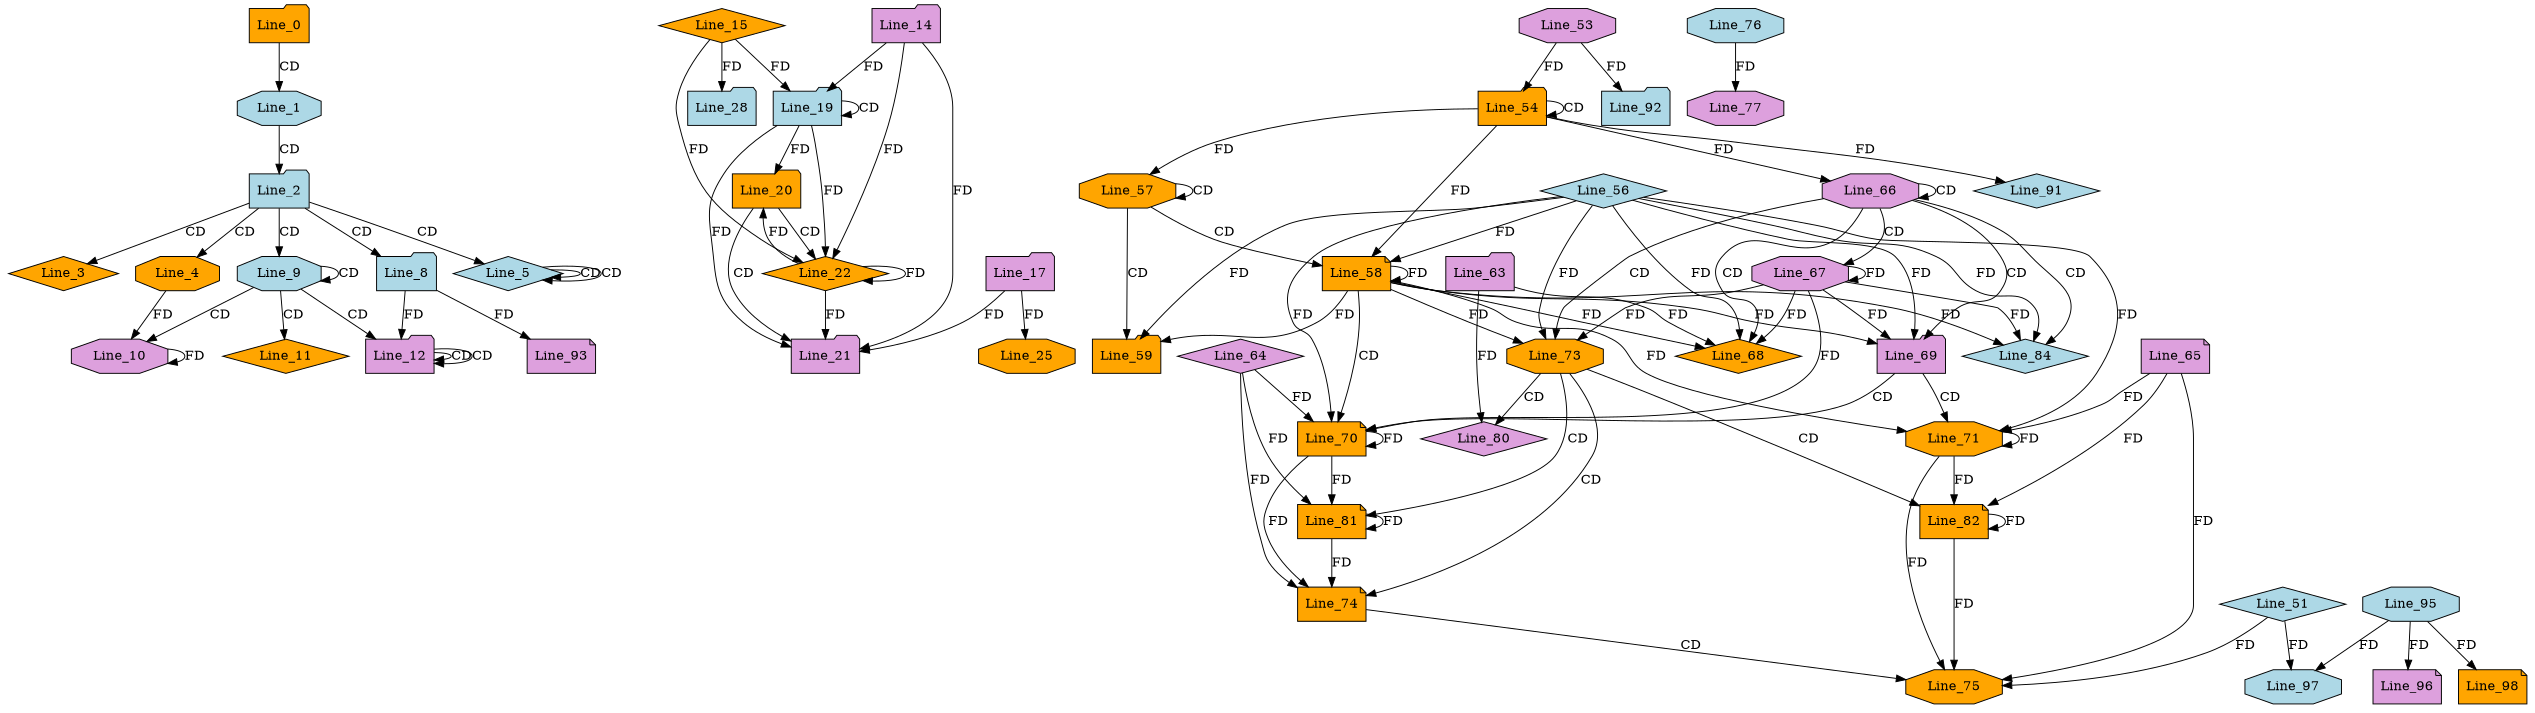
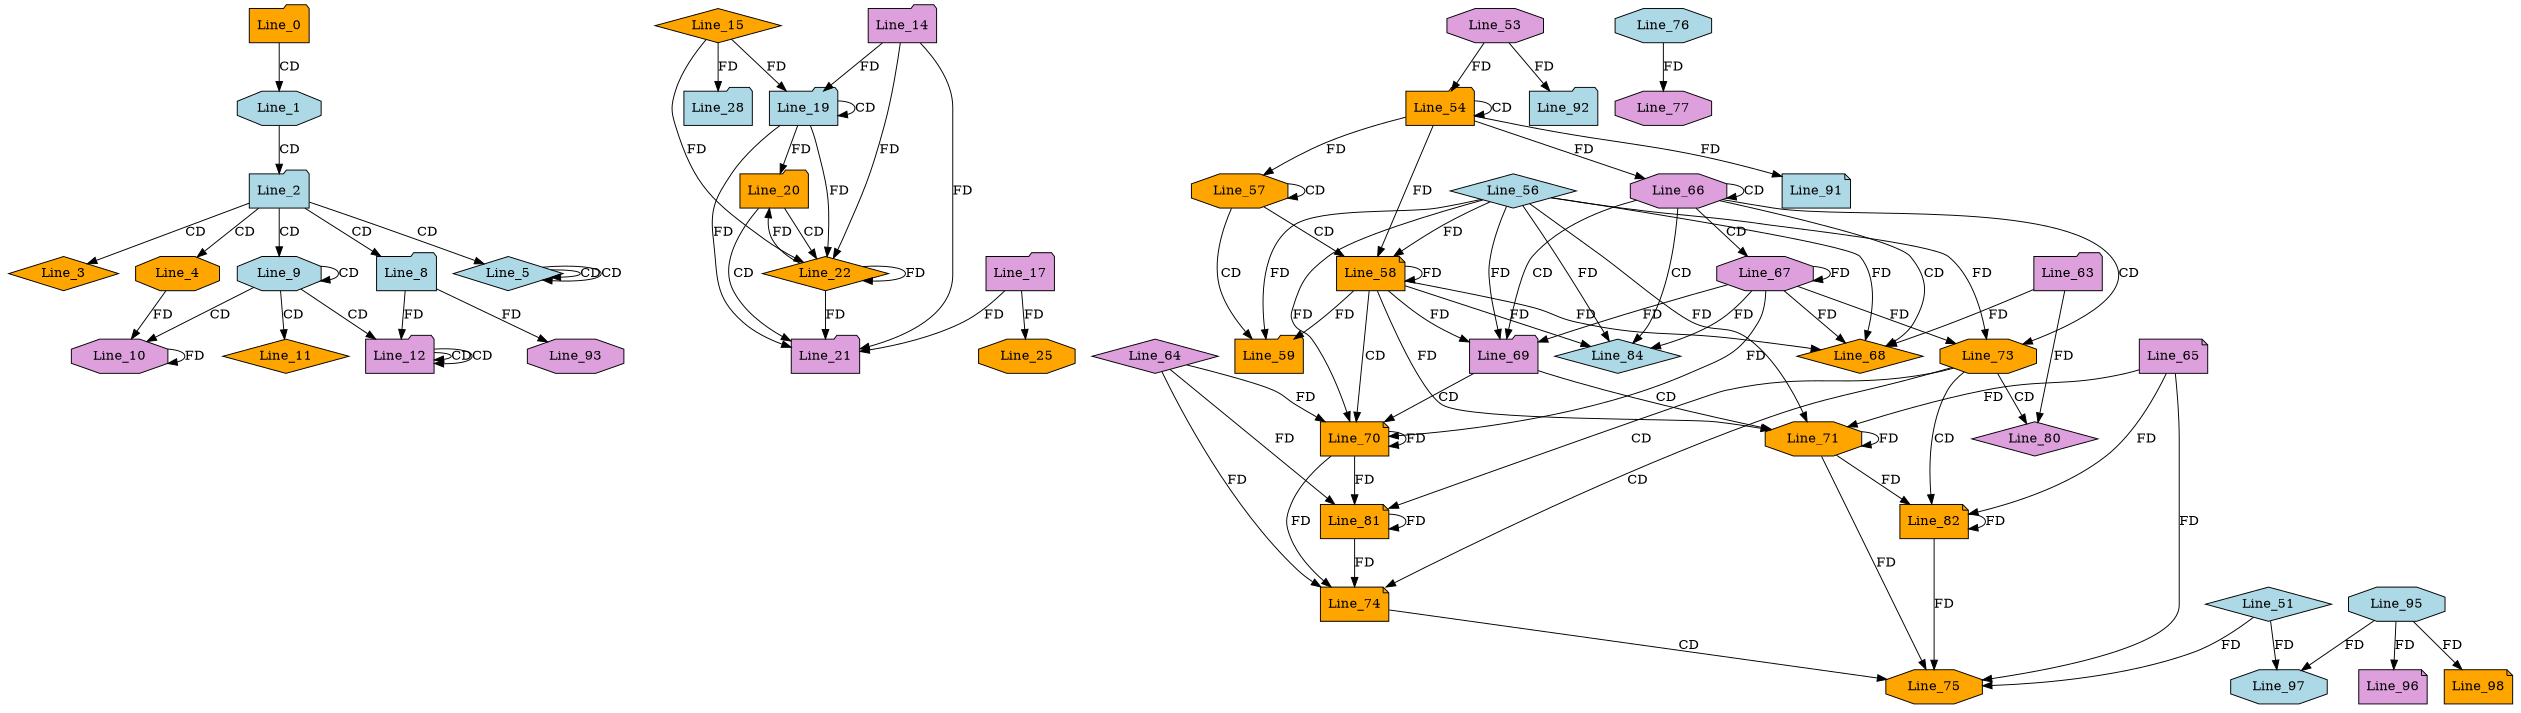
node "Line_91": shape diamond -> note
edge "Line_58" -> "Line_73": removed, label "FD"
node "Line_93": shape note -> octagon
